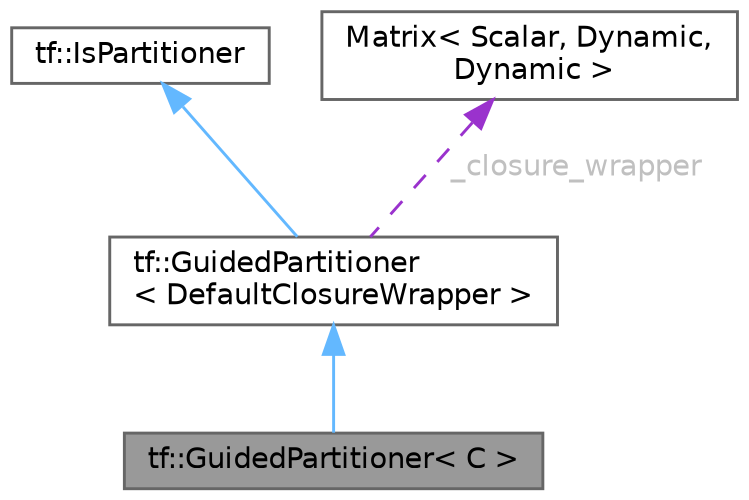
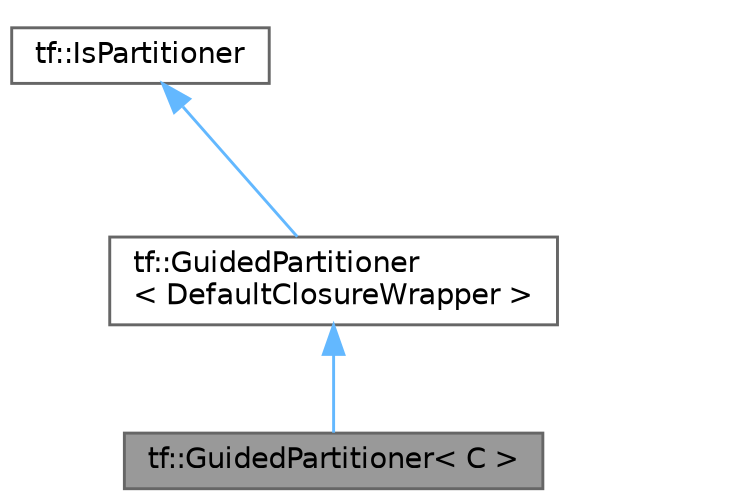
node "Matrix< Scalar, Dynamic, Dynamic >": removed
